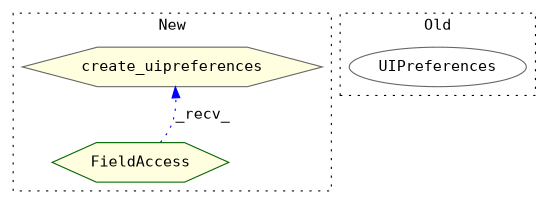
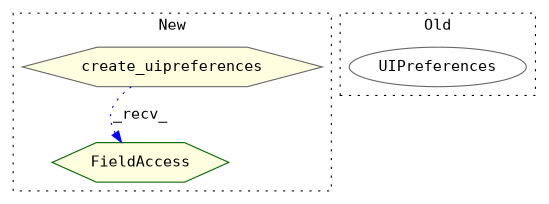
edge "FieldAccess" -> "create_uipreferences": reversed
